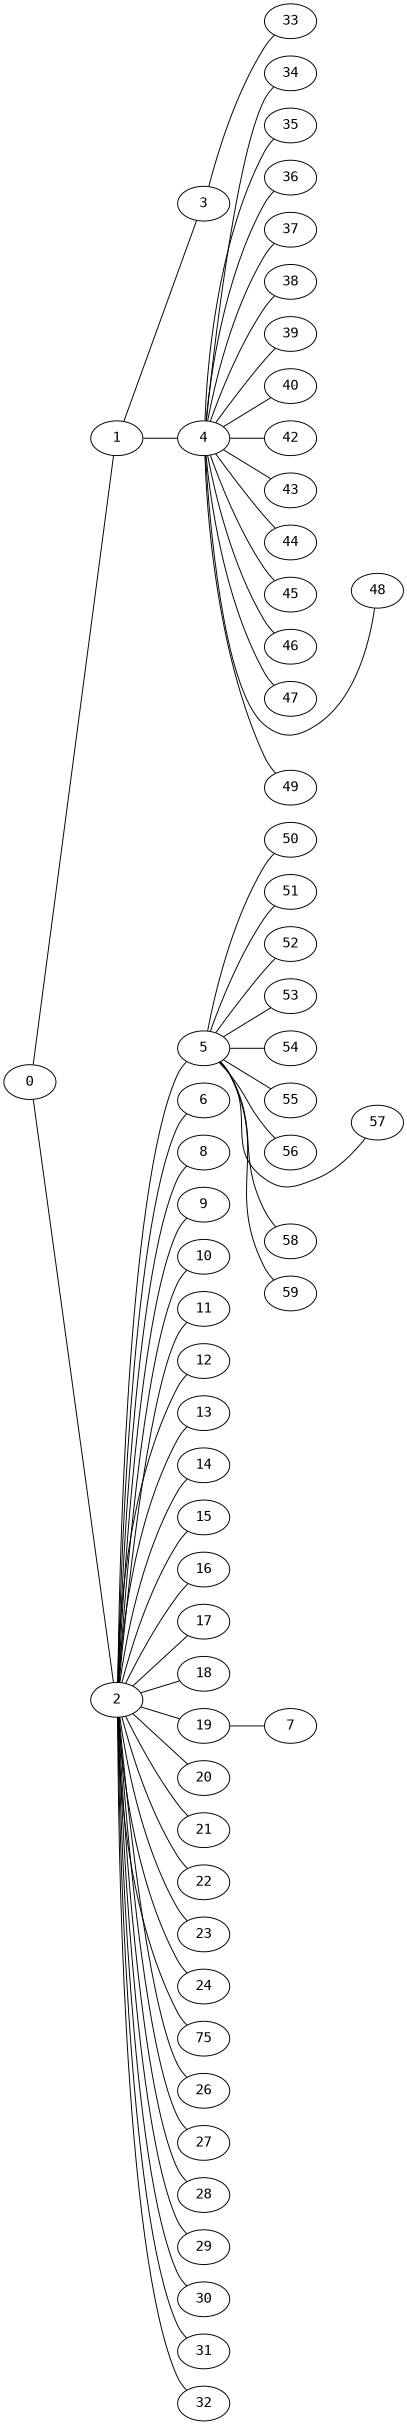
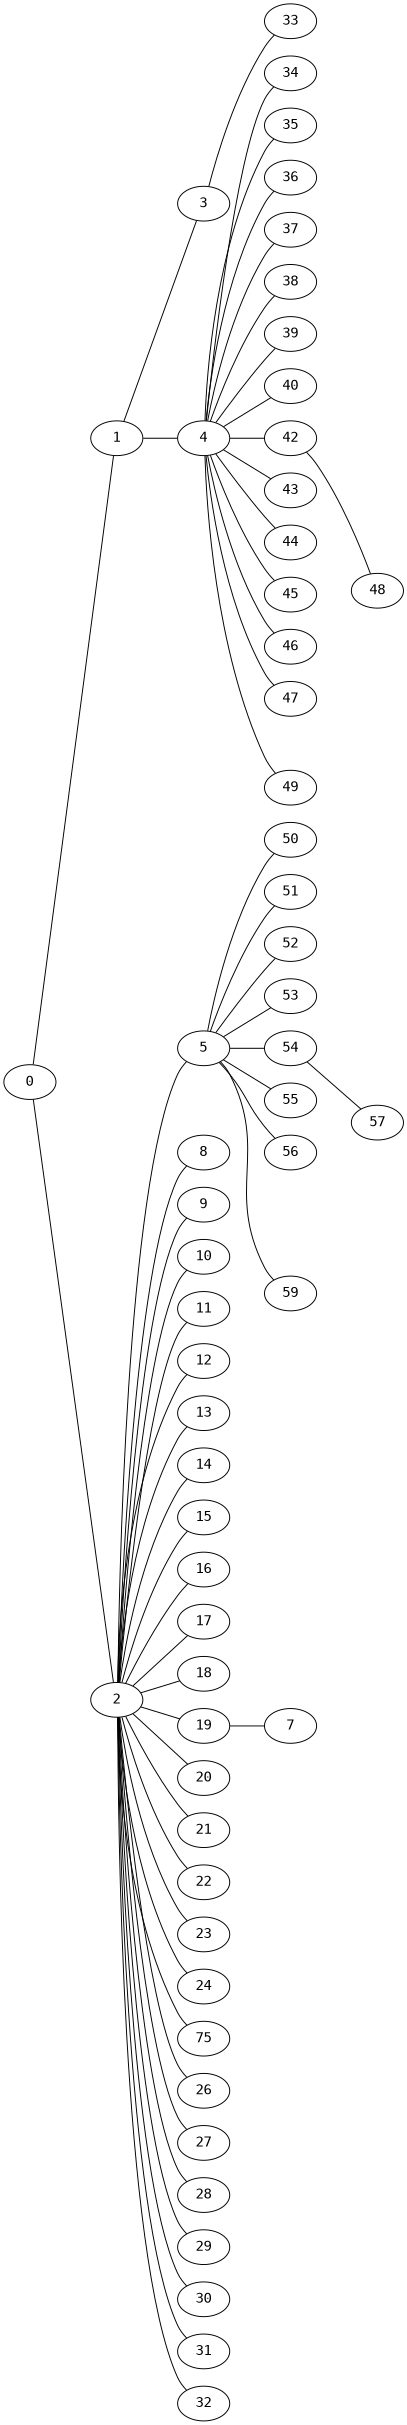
edge "4" -- "48": now "42" -- "48"
node "6": removed
edge "5" -- "57": now "54" -- "57"
node "58": removed
